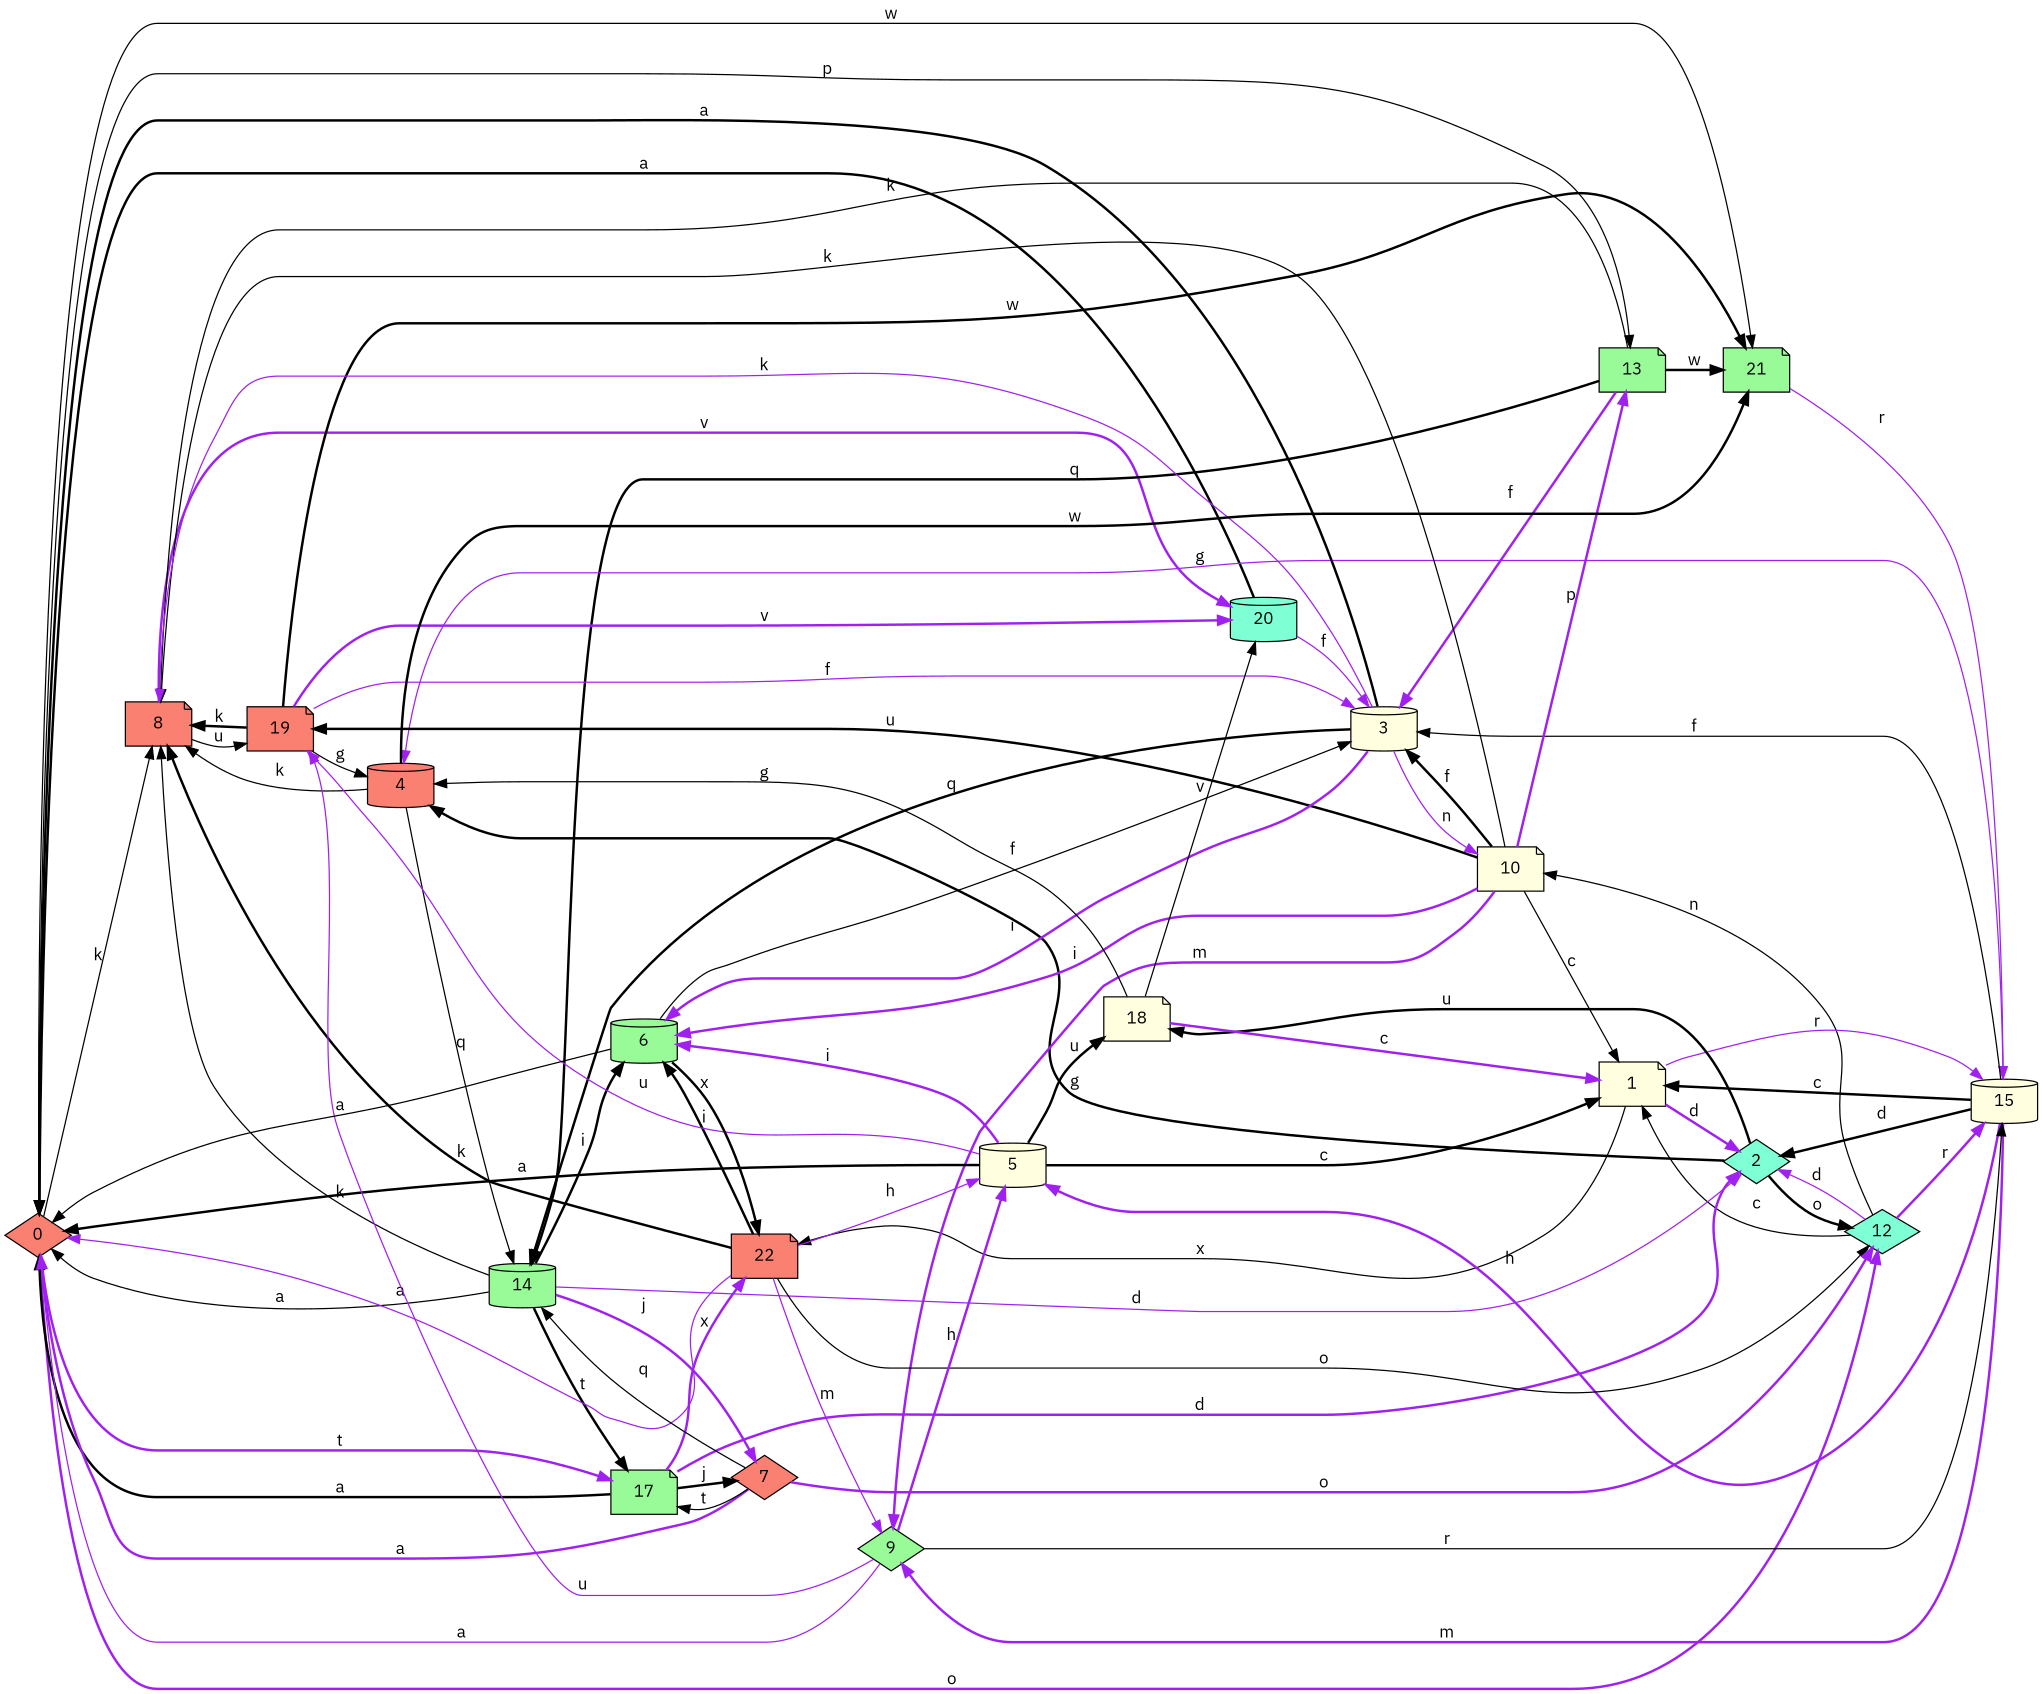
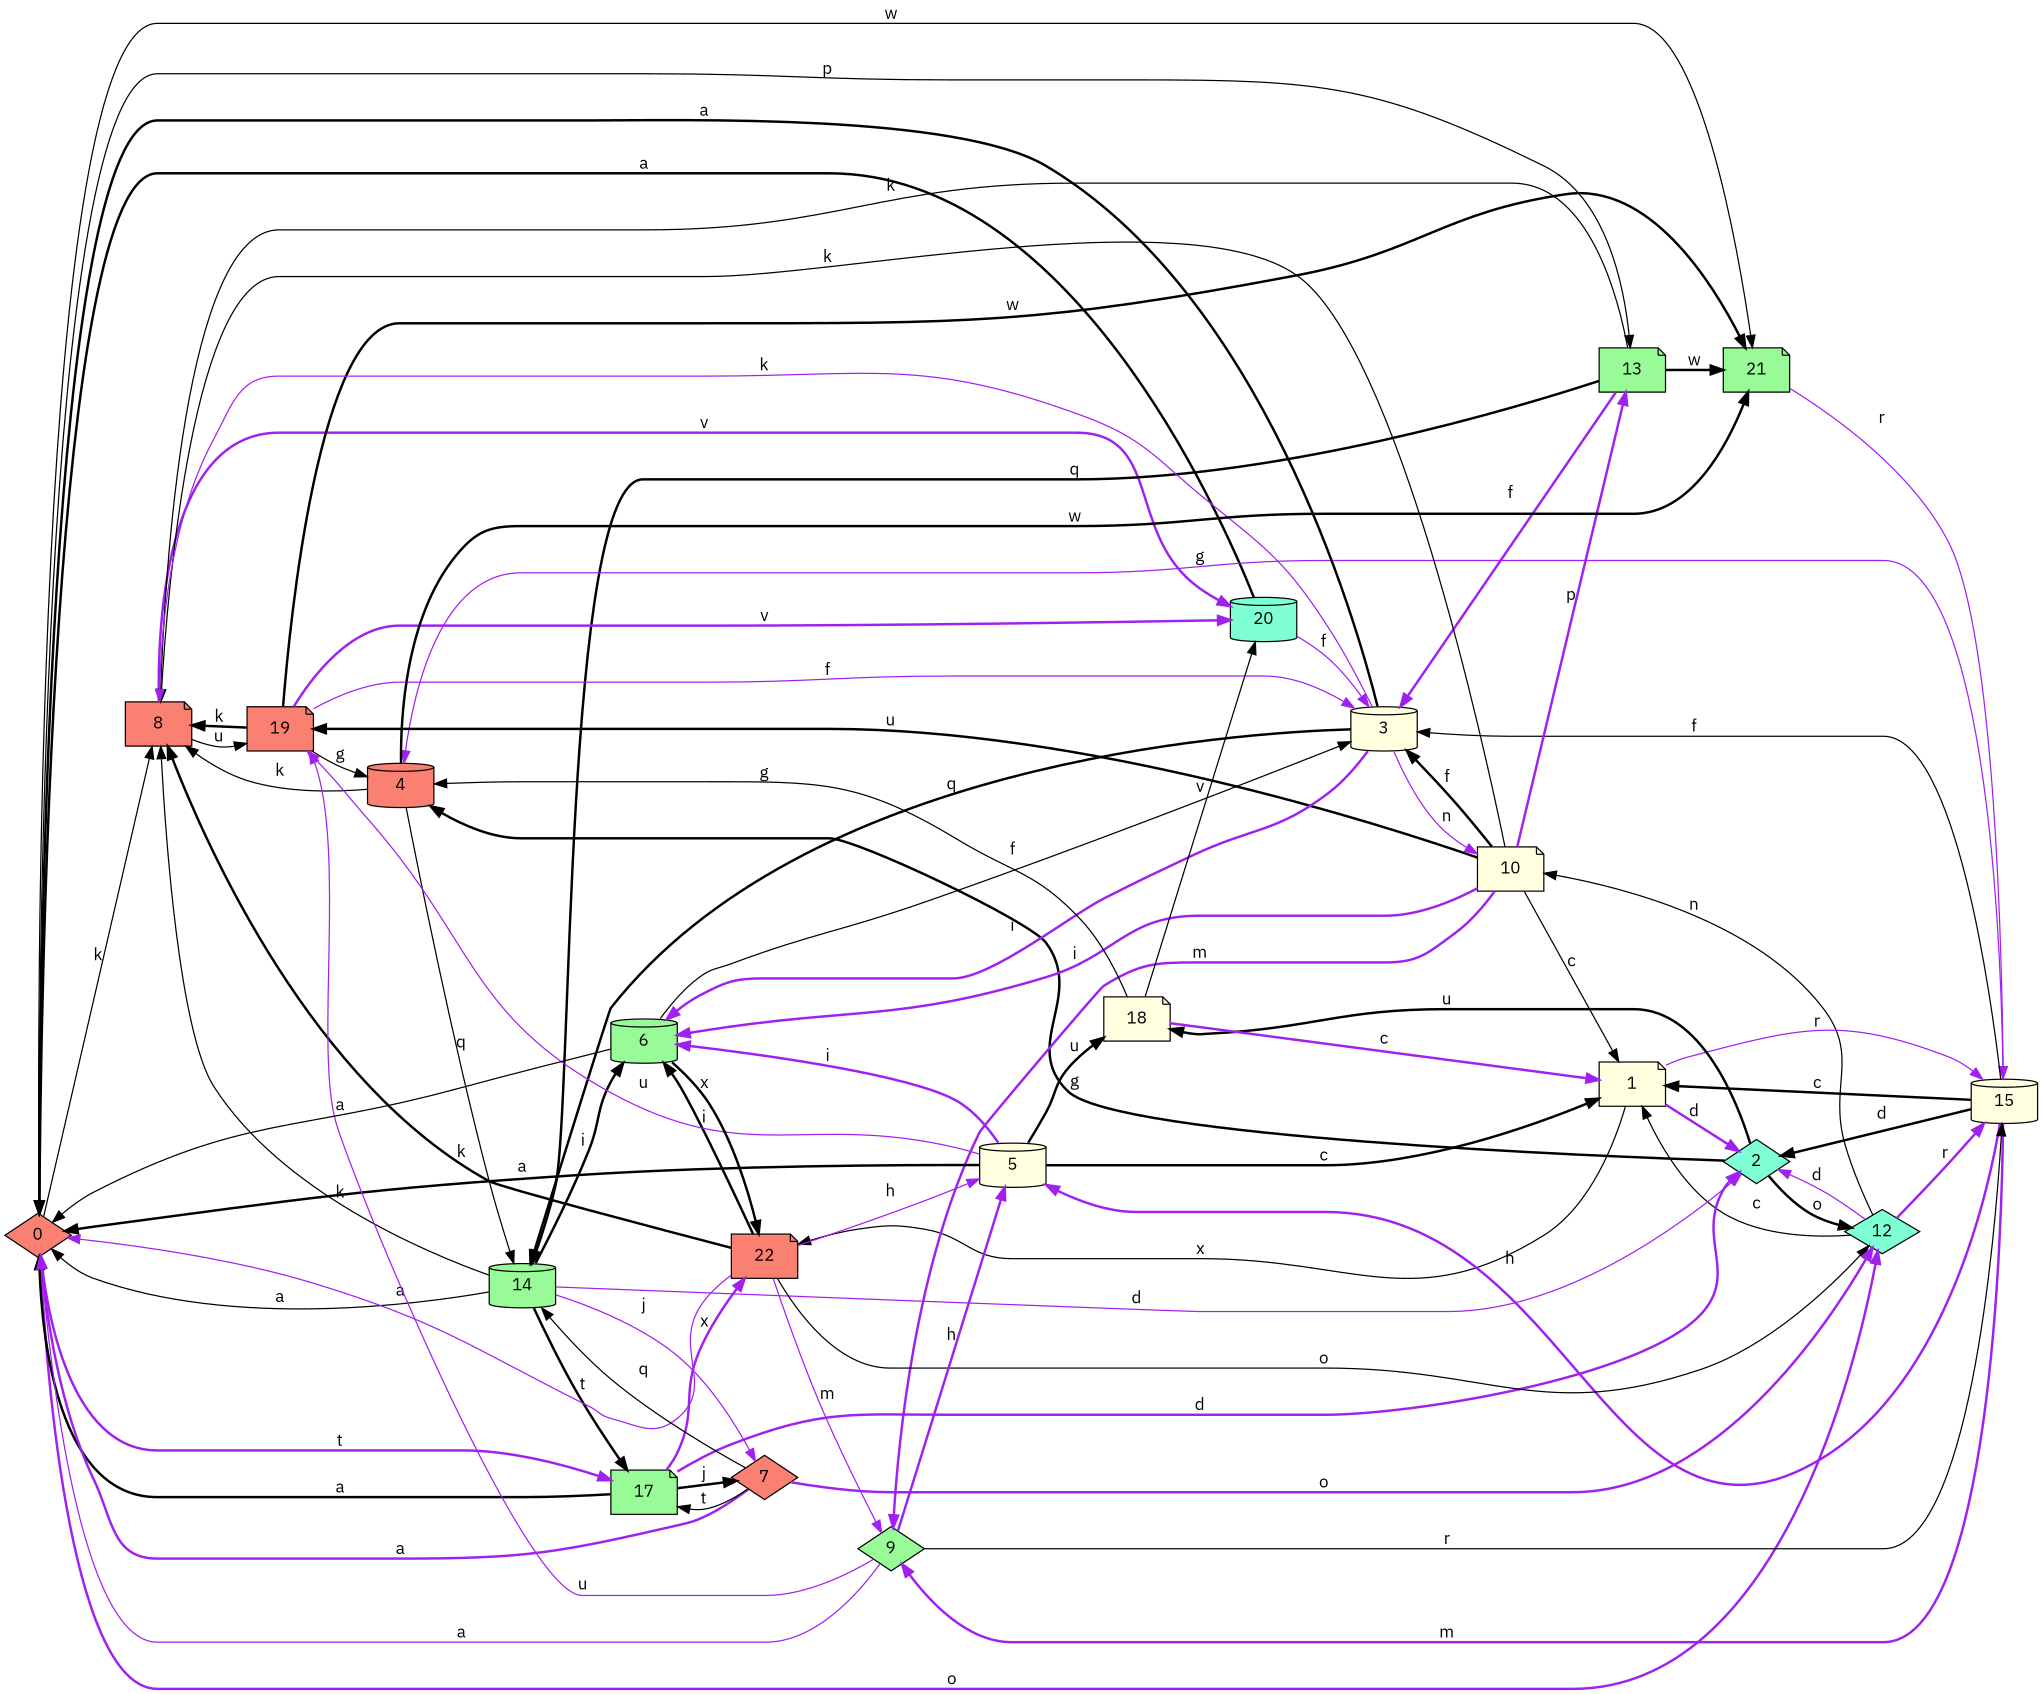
edge "14" -> "7": style bold -> solid
